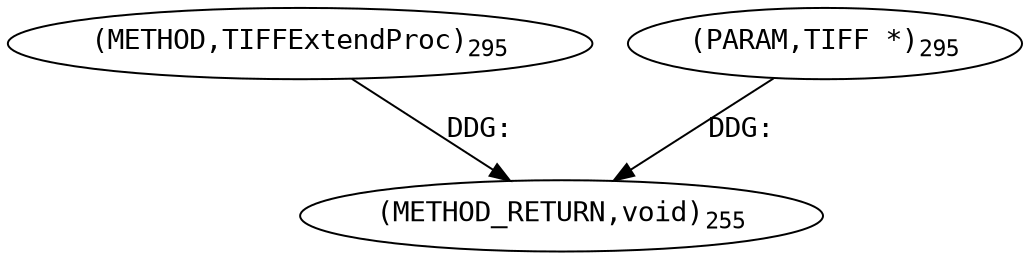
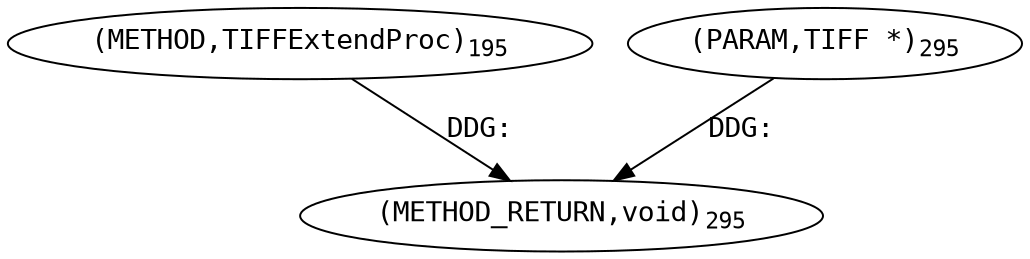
node "(METHOD,TIFFExtendProc)": text "295" -> "195"
node "(METHOD_RETURN,void)": text "255" -> "295"
